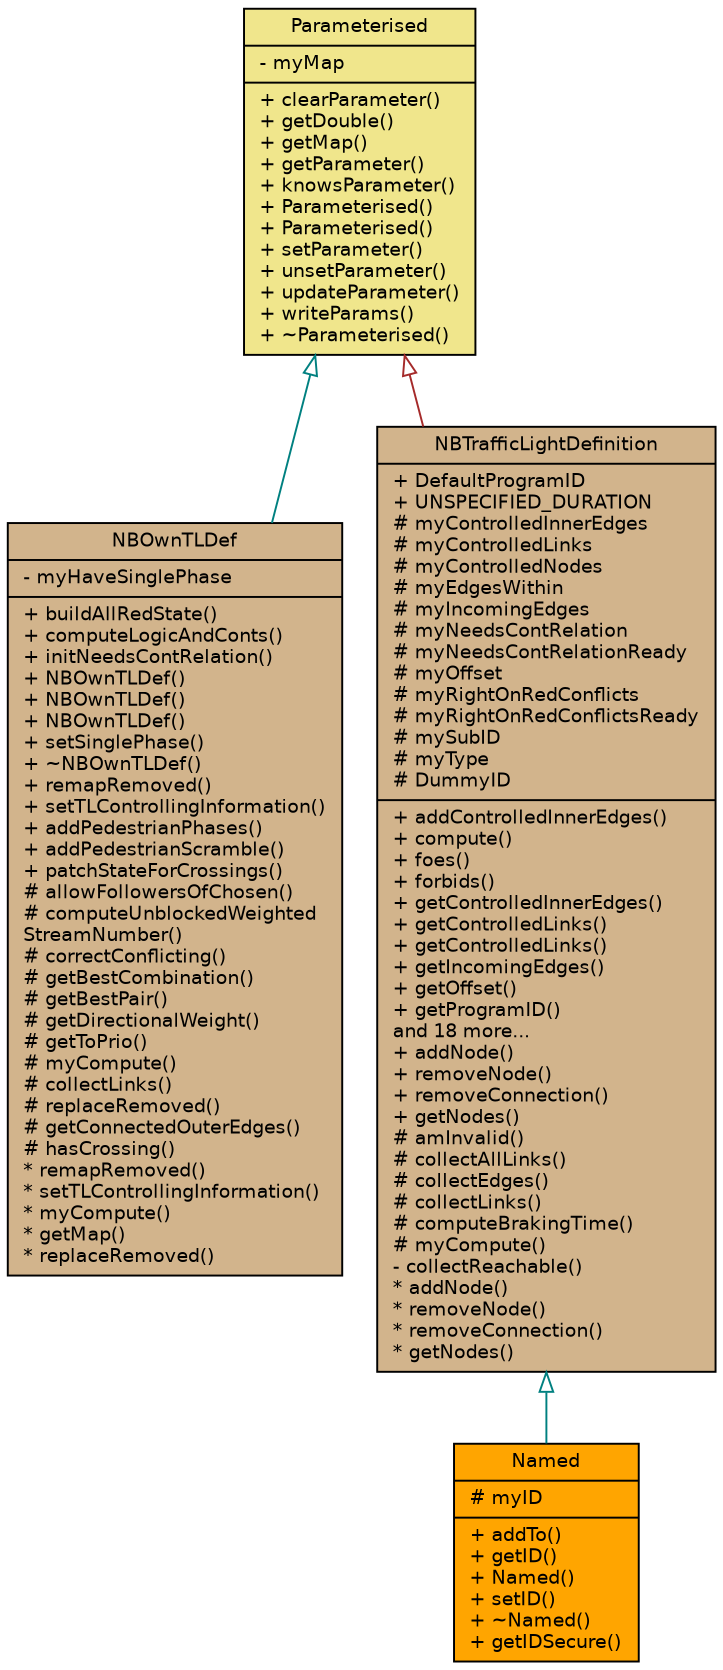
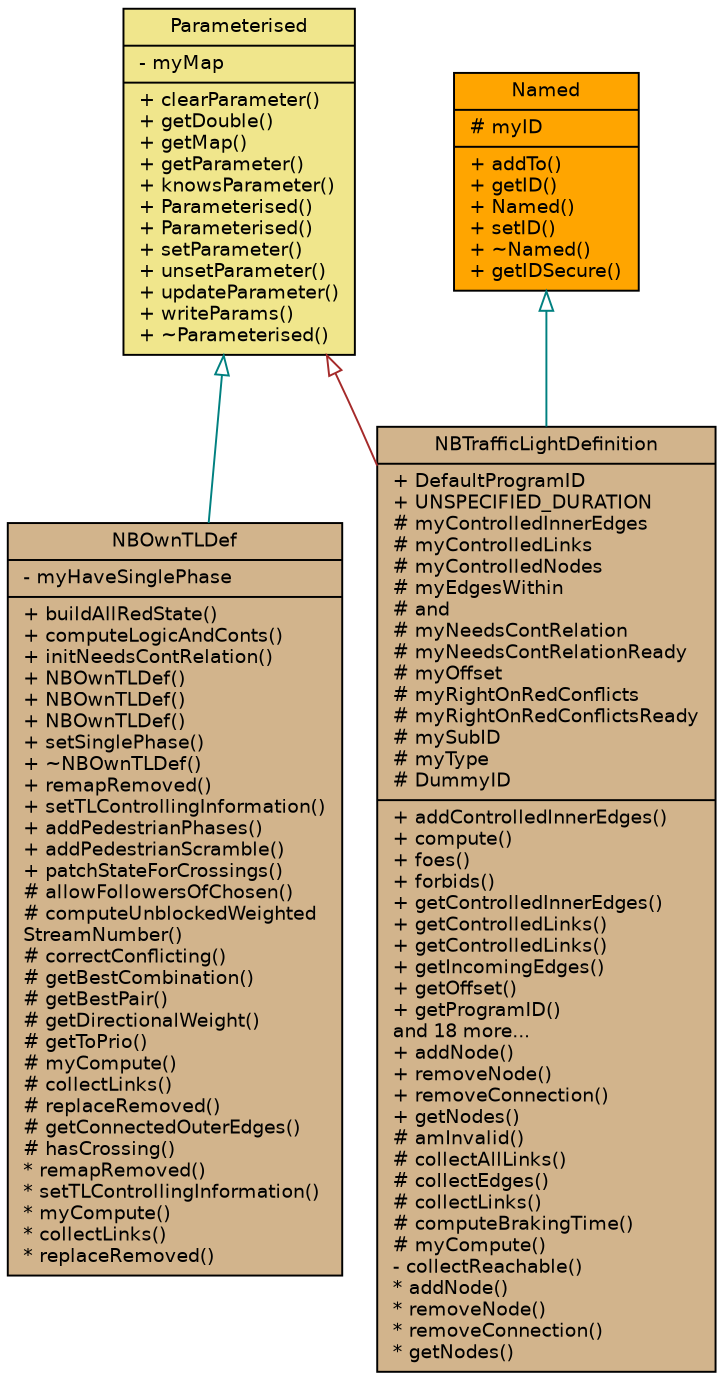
node "NBTrafficLightDefinition": text "# myIncomingEdges" -> "# and"
node "NBOwnTLDef": text "* getMap()" -> "* collectLinks()"
edge "Named" -> "NBTrafficLightDefinition": reversed
